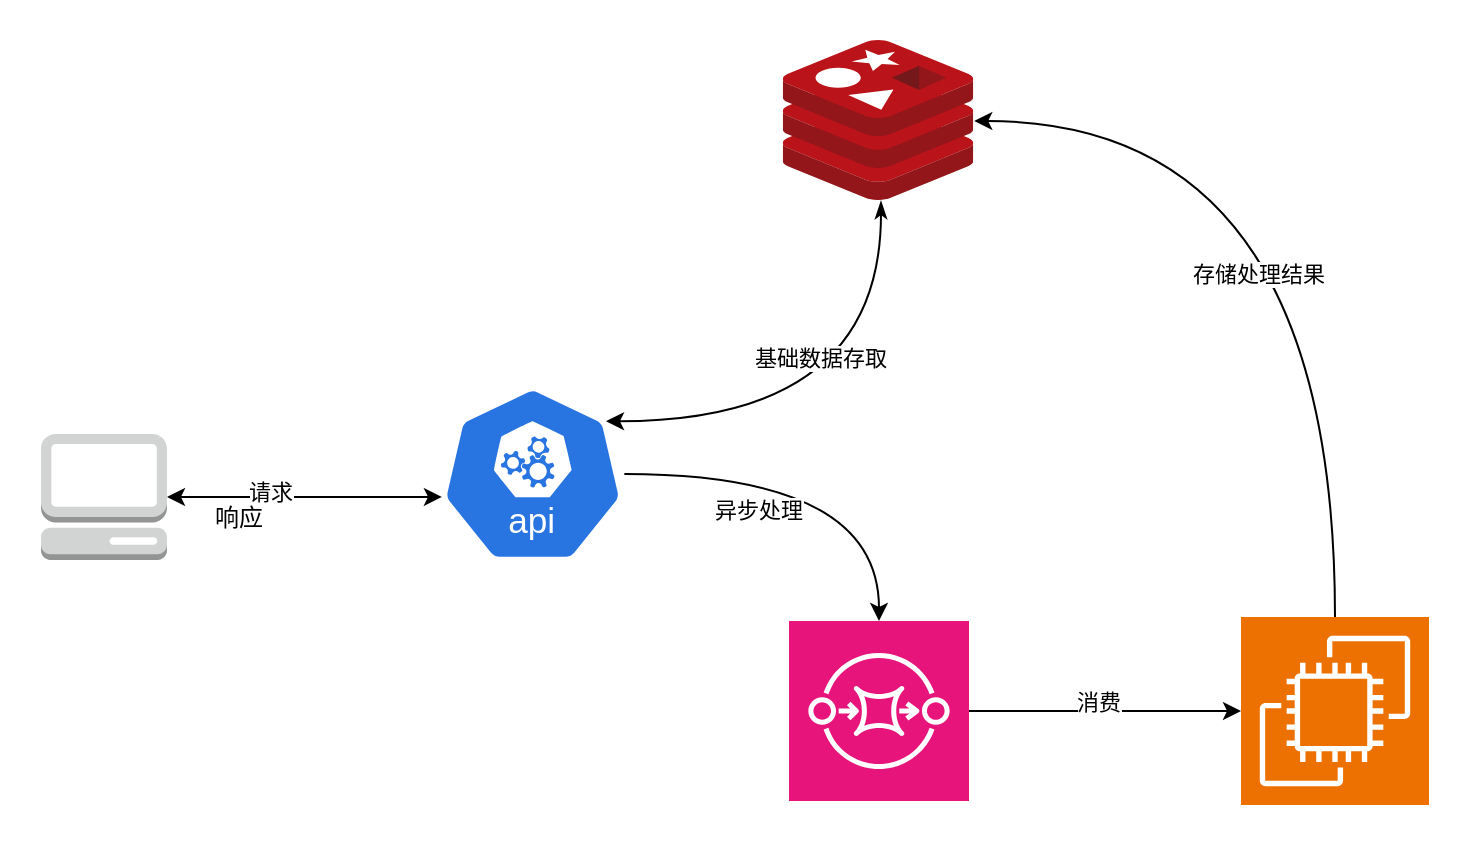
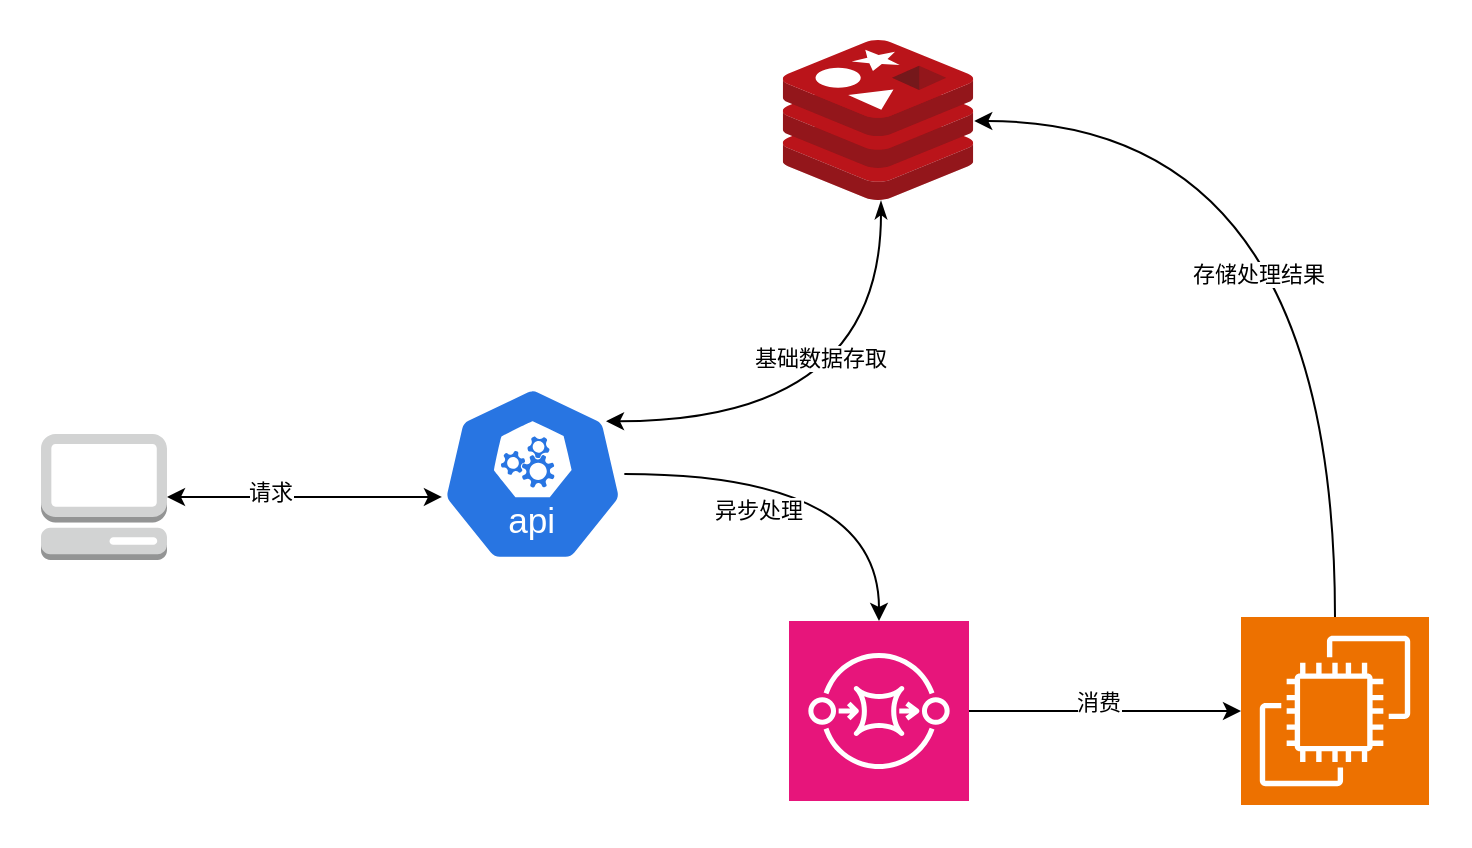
node "响应": removed
